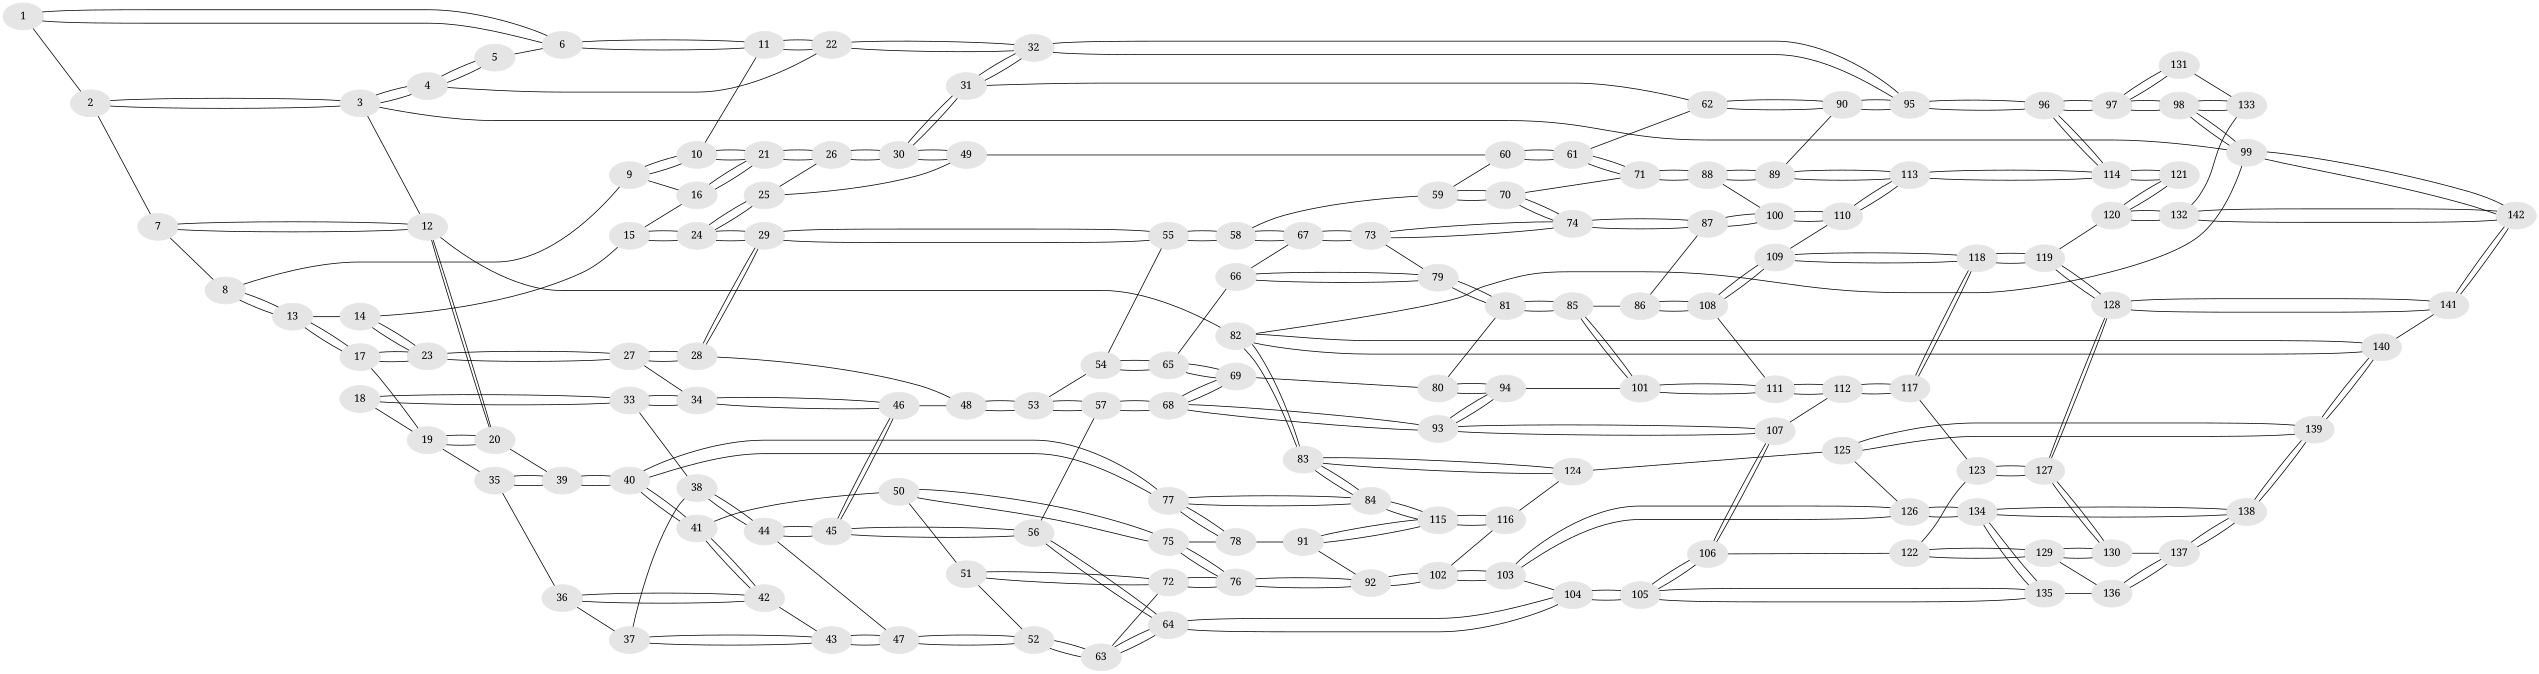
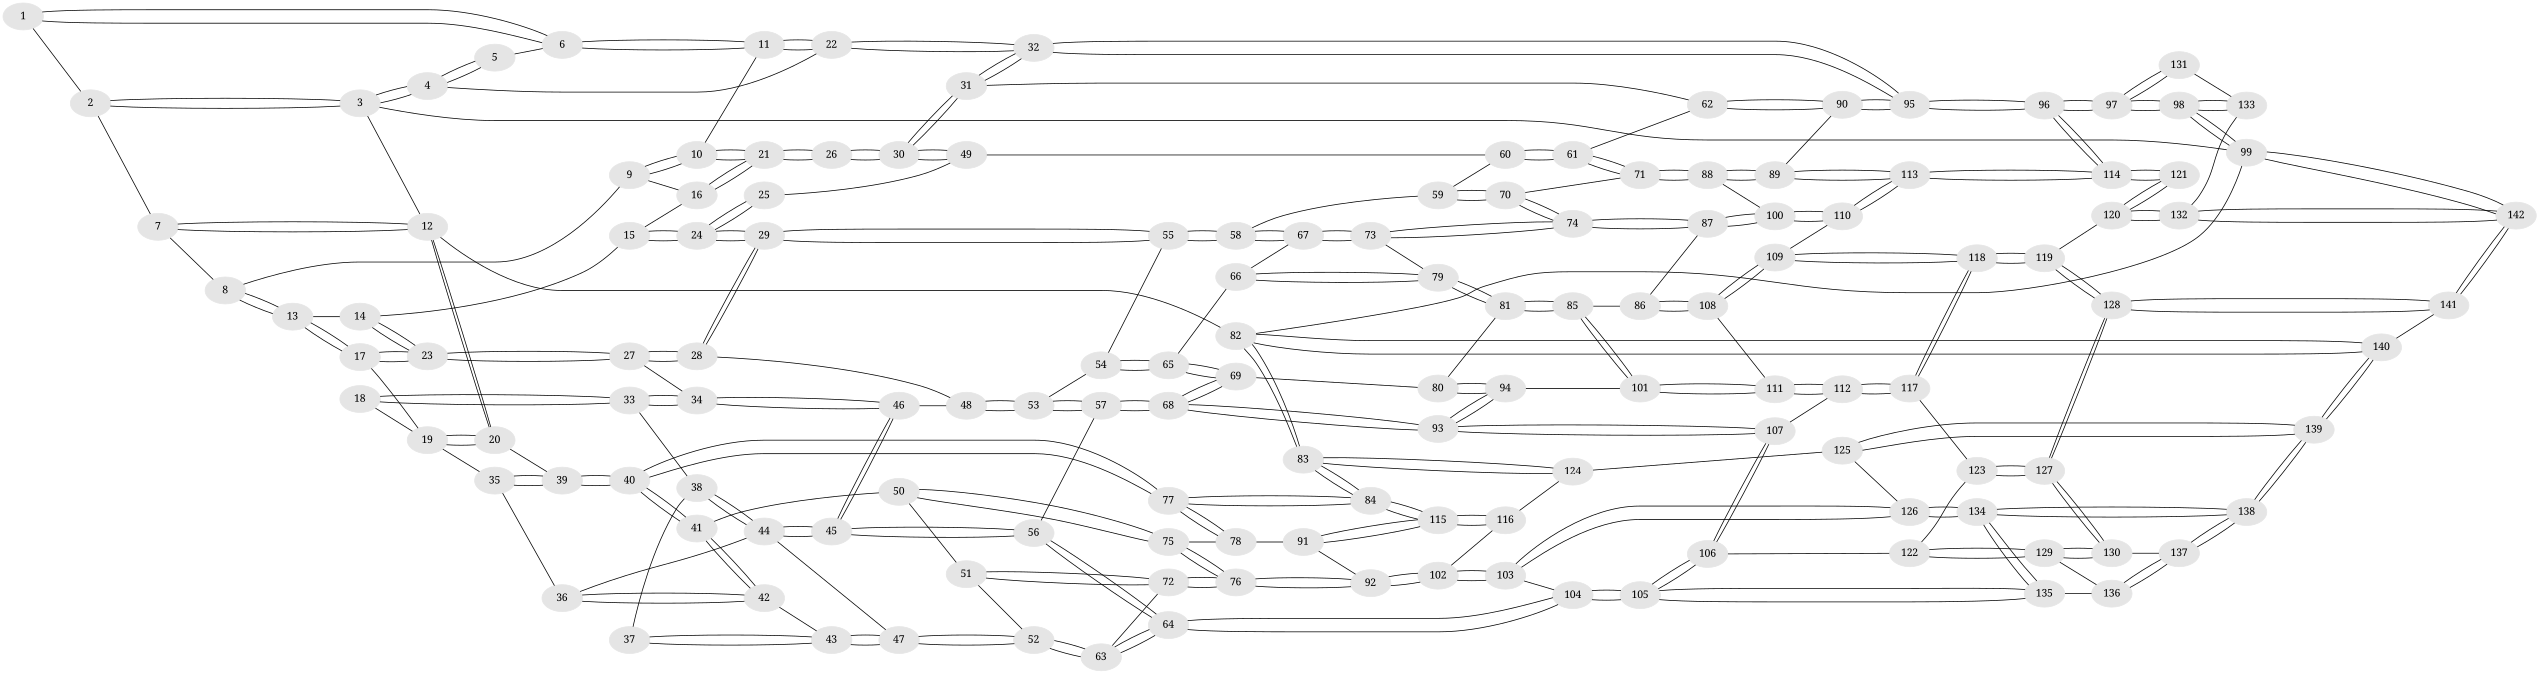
edge "26" -- "25": removed
edge "36" -- "37": now "36" -- "44"
